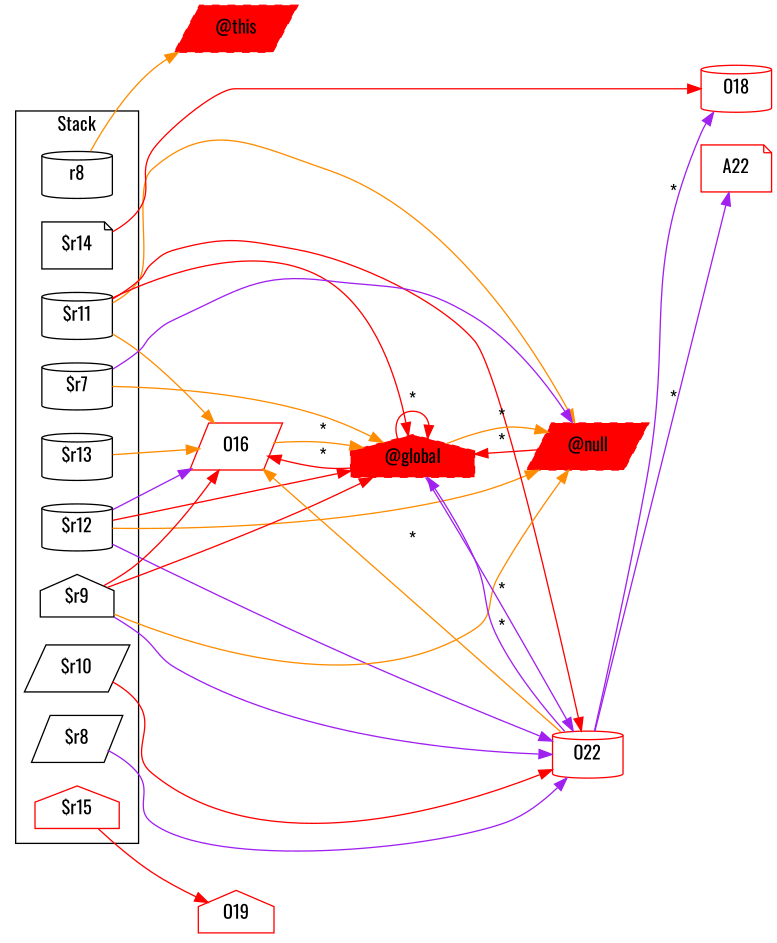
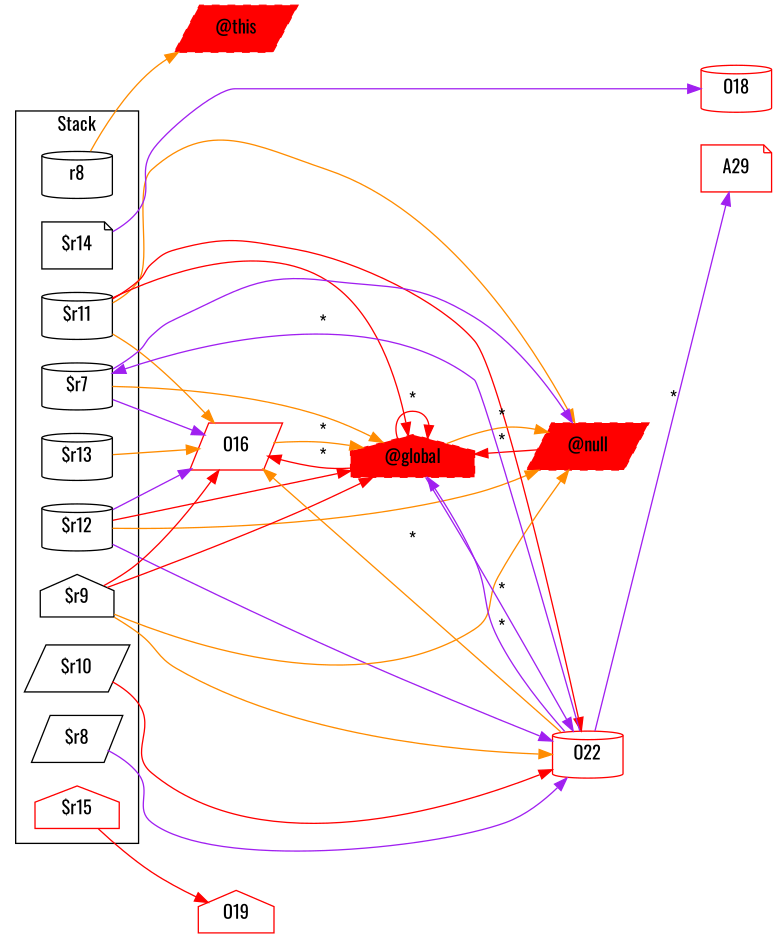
edge "$r14" -> "O18": color red -> purple
node "A22": label "A22" -> "A29"
edge "$r7" -> "O16": added
edge "O22" -> "O18": now "O22" -> "$r7"
edge "$r9" -> "O22": color purple -> darkorange
